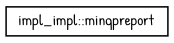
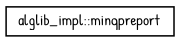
node "impl_impl::minqpreport": label "impl_impl::minqpreport" -> "alglib_impl::minqpreport"
